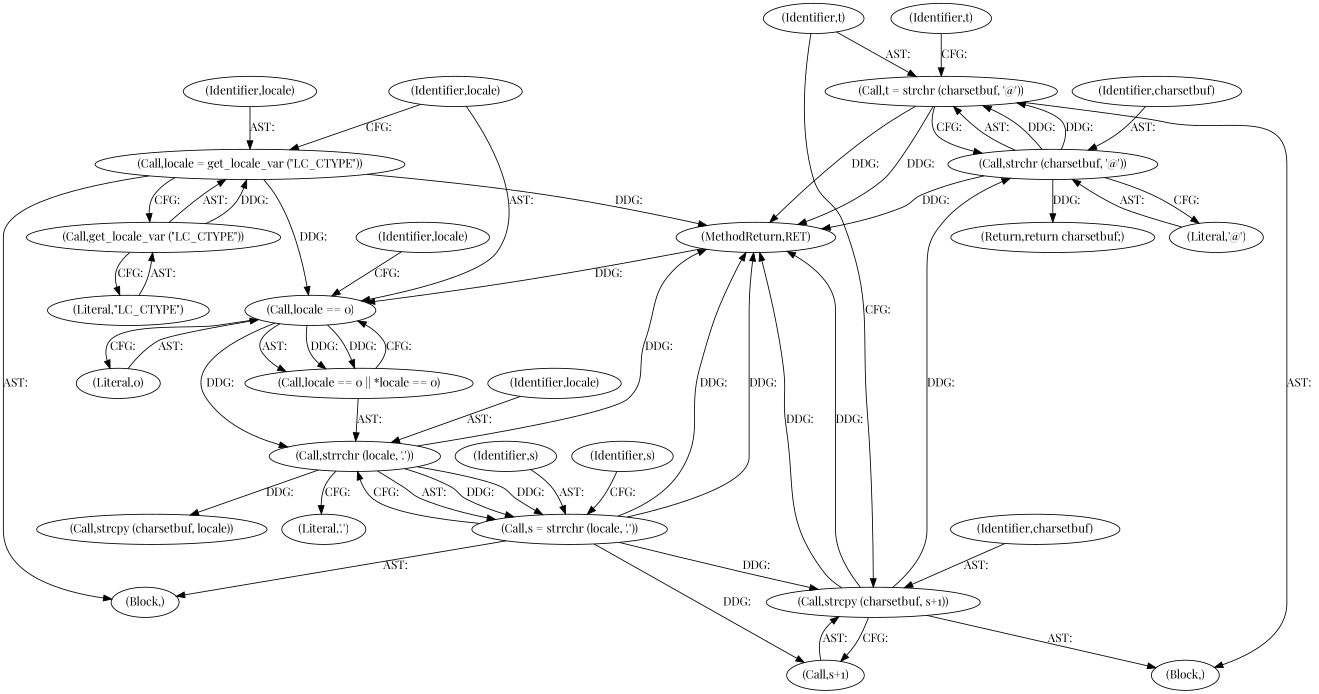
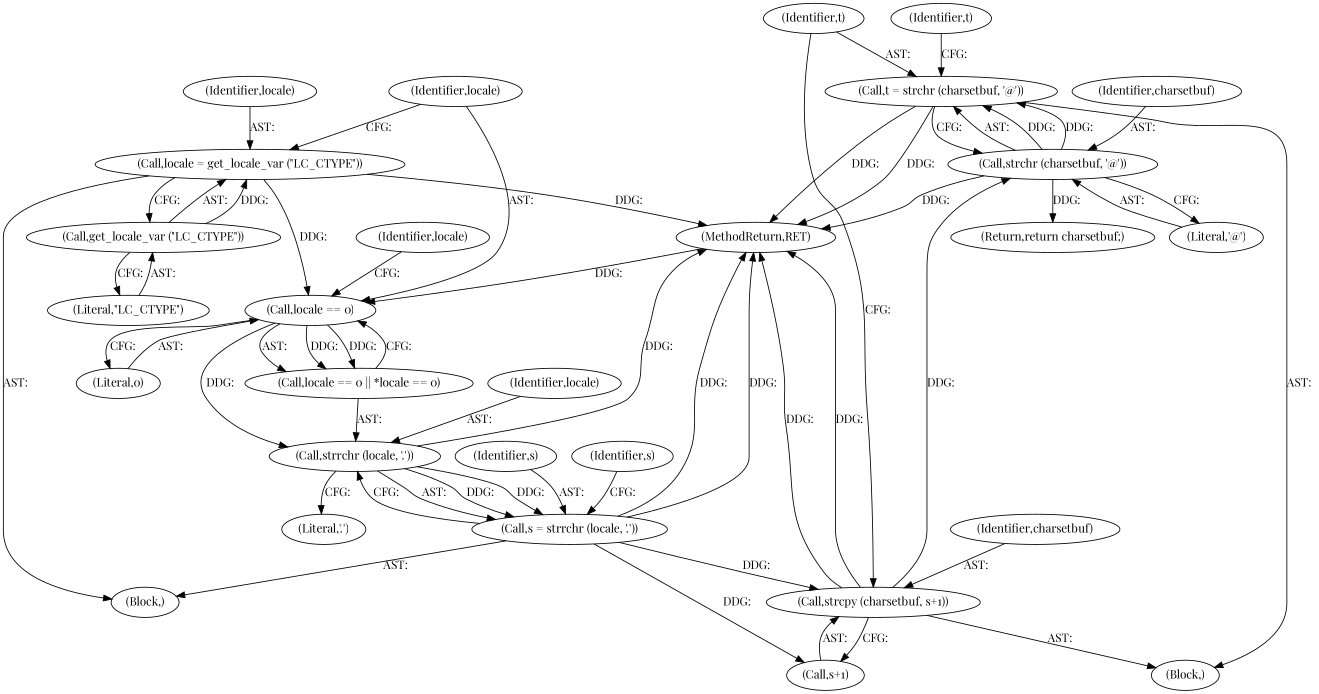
node "(Call,strcpy (charsetbuf, locale))": removed
